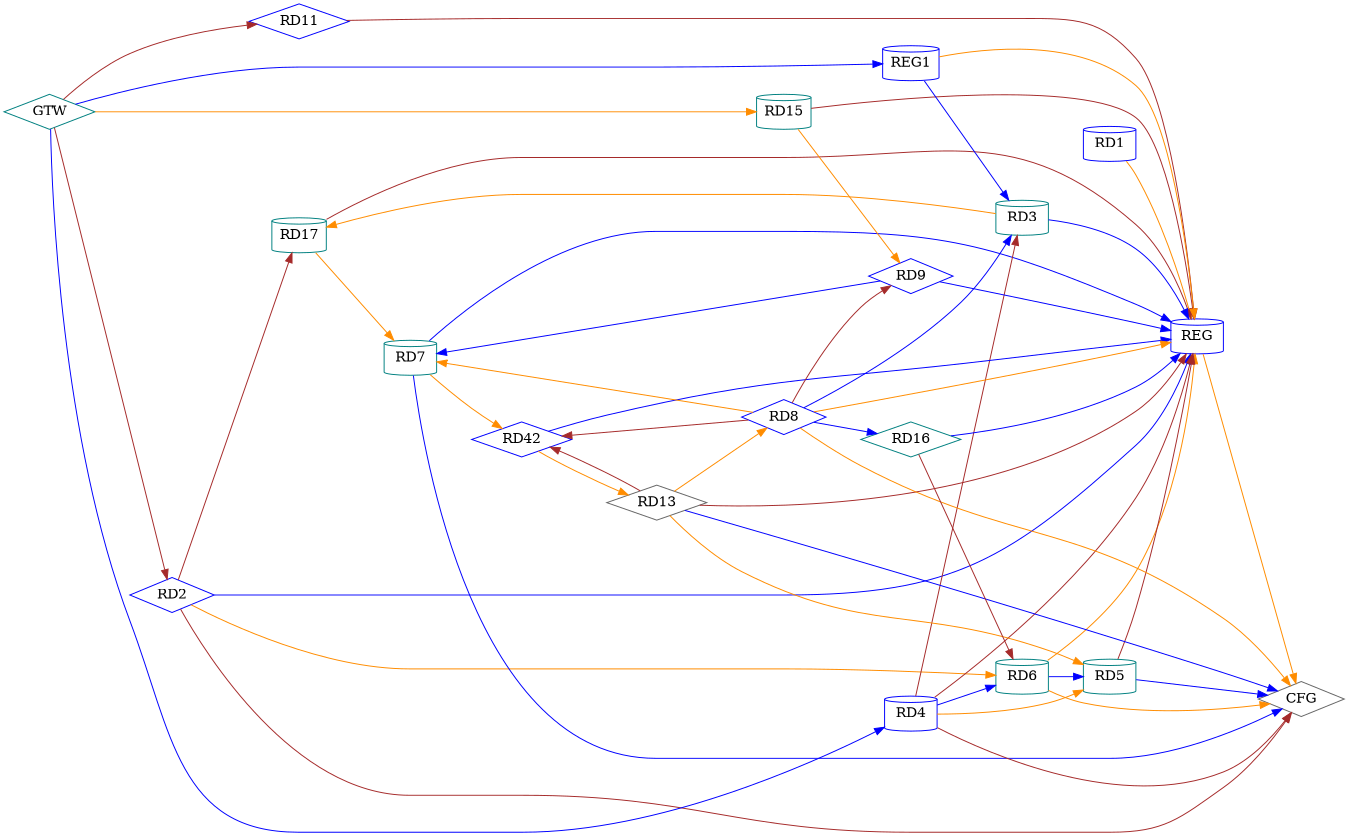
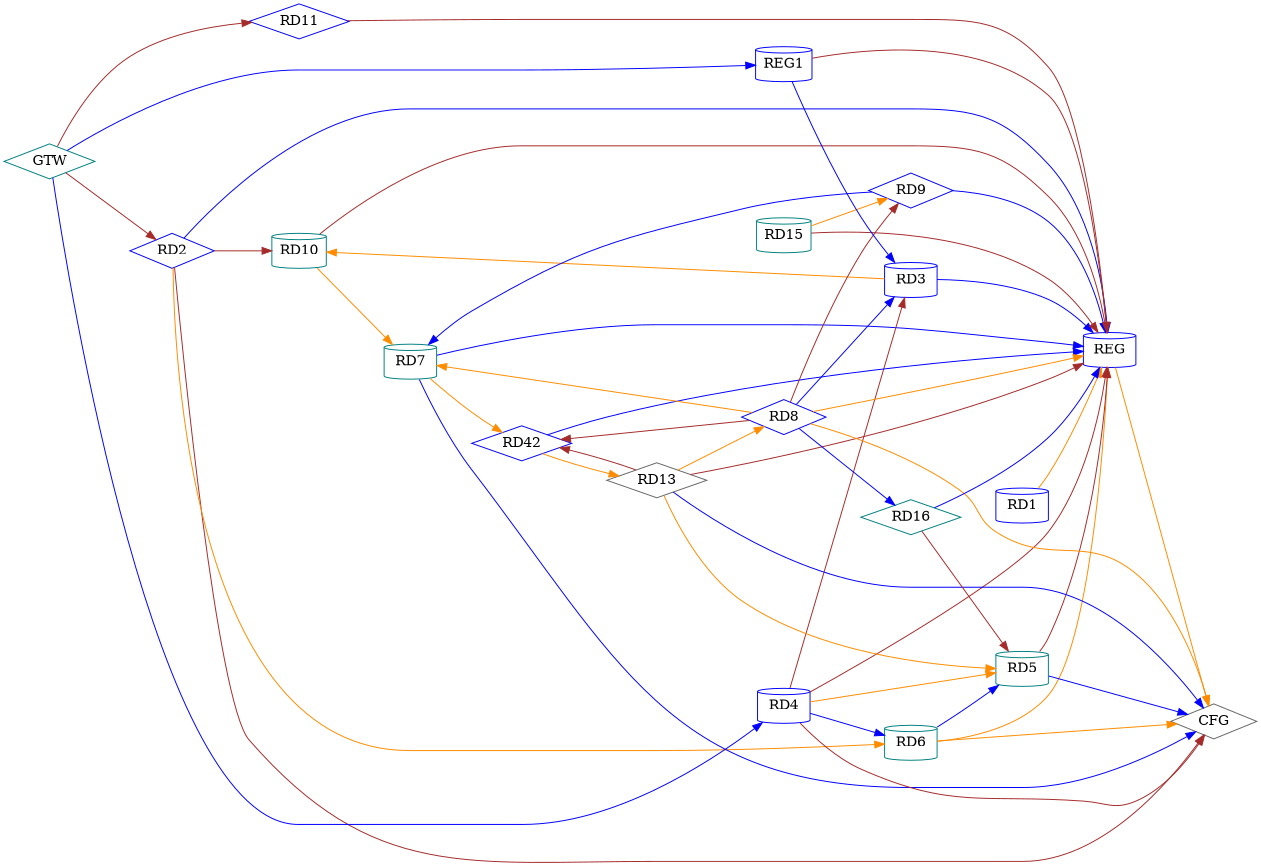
edge "REG1" -> "REG": color darkorange -> brown
edge "GTW" -> "RD15": removed
node "RD3": color teal -> blue
node "RD17": label "RD17" -> "RD10"
edge "RD16" -> "RD6": now "RD16" -> "RD5"
